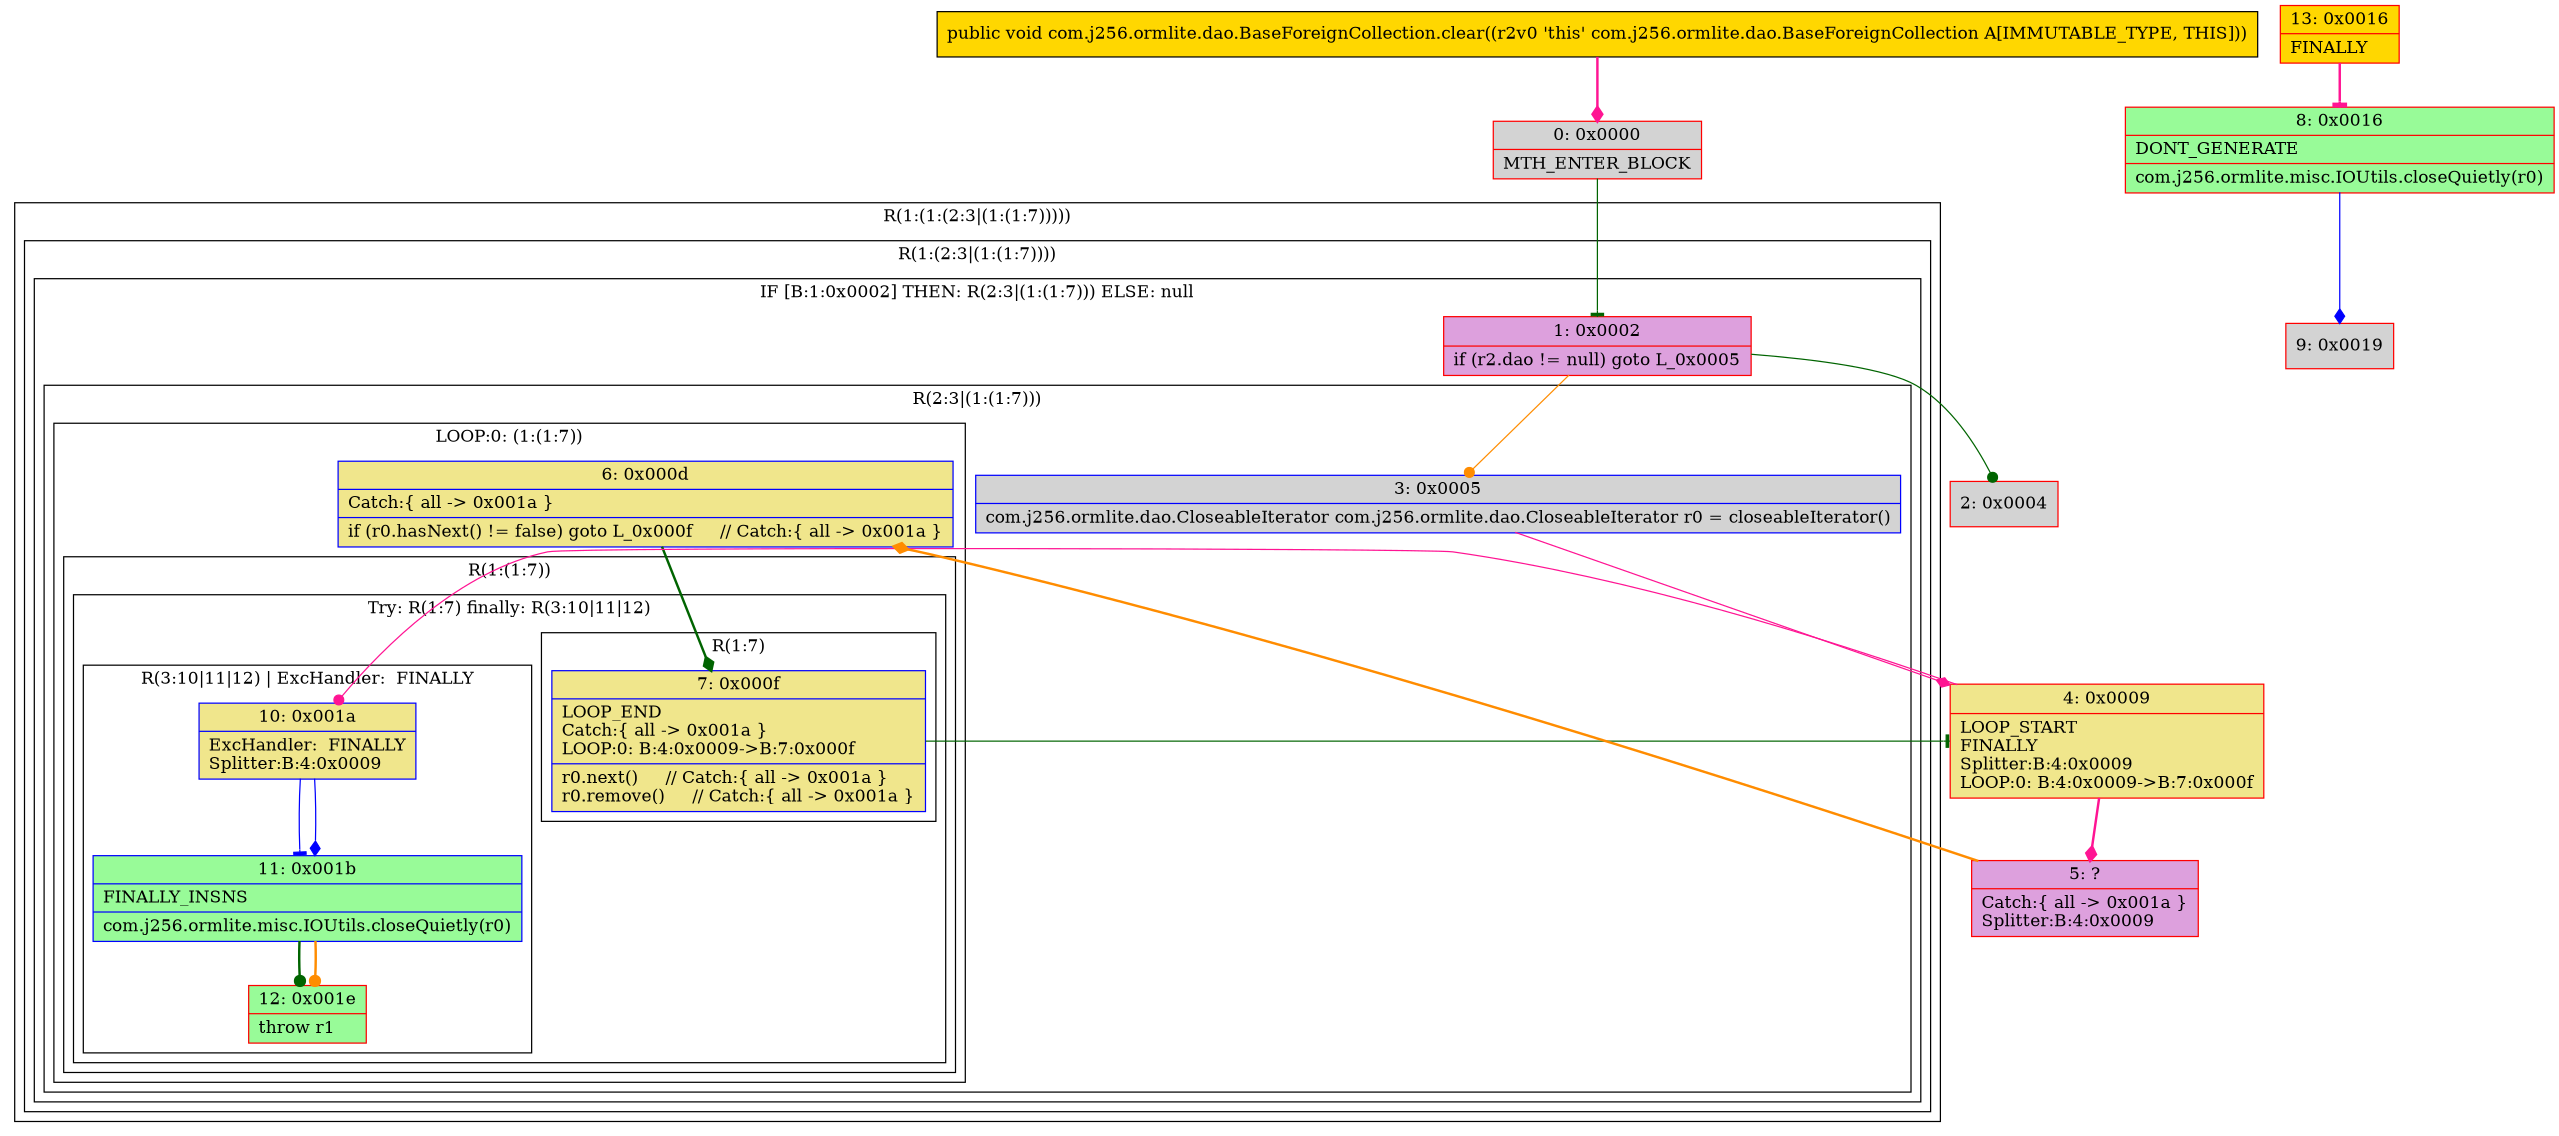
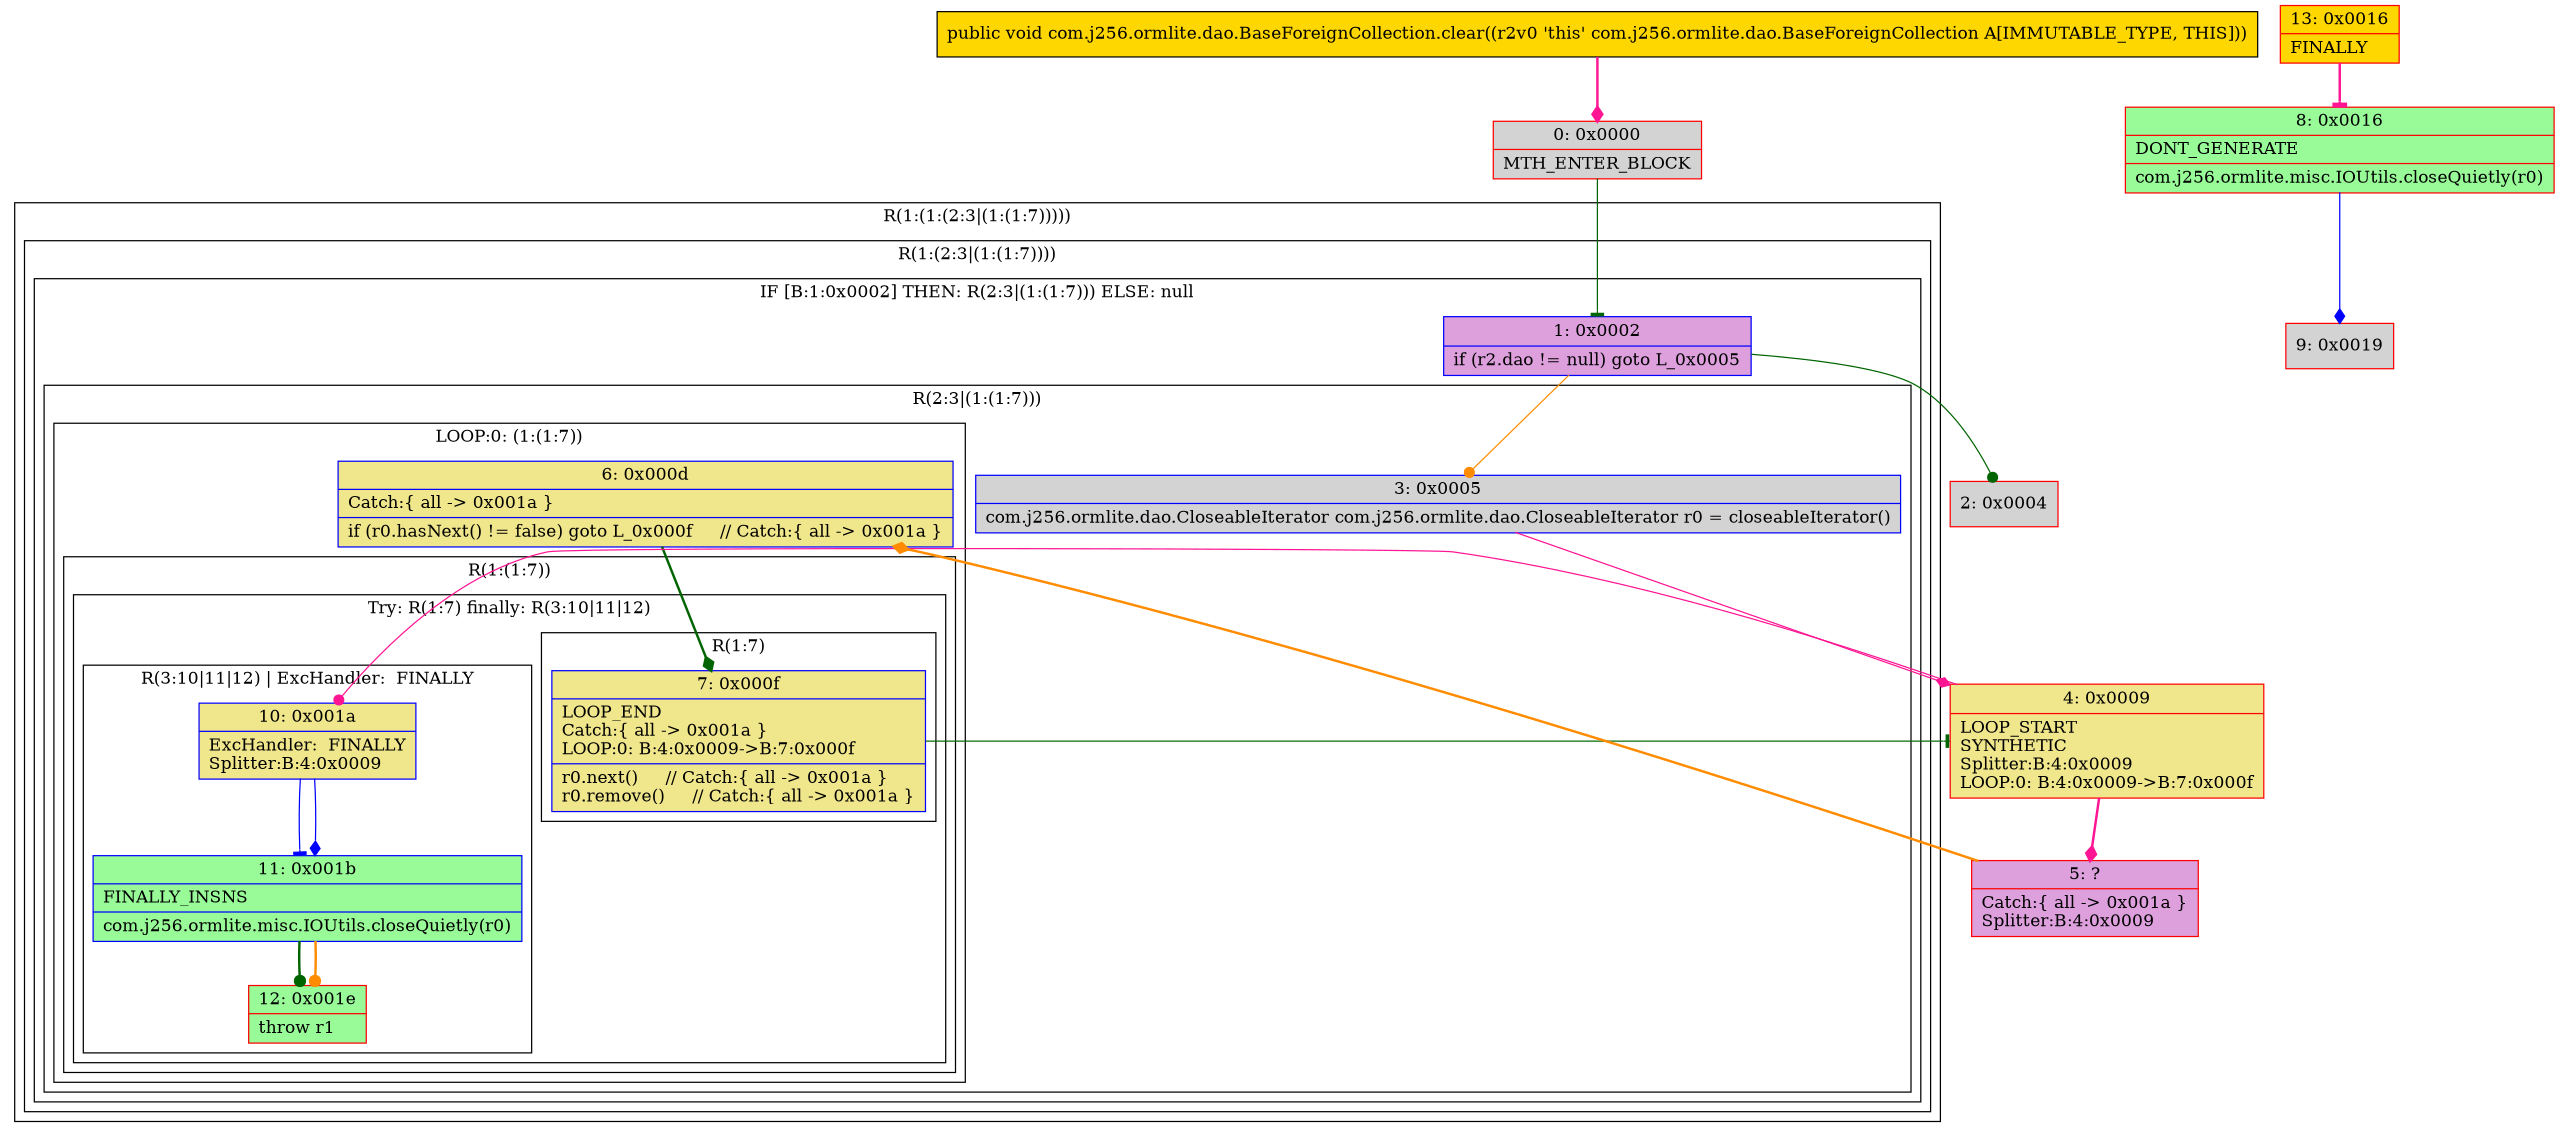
node "1: 0x0002": color red -> blue
node "4: 0x0009": text "FINALLY" -> "SYNTHETIC"
